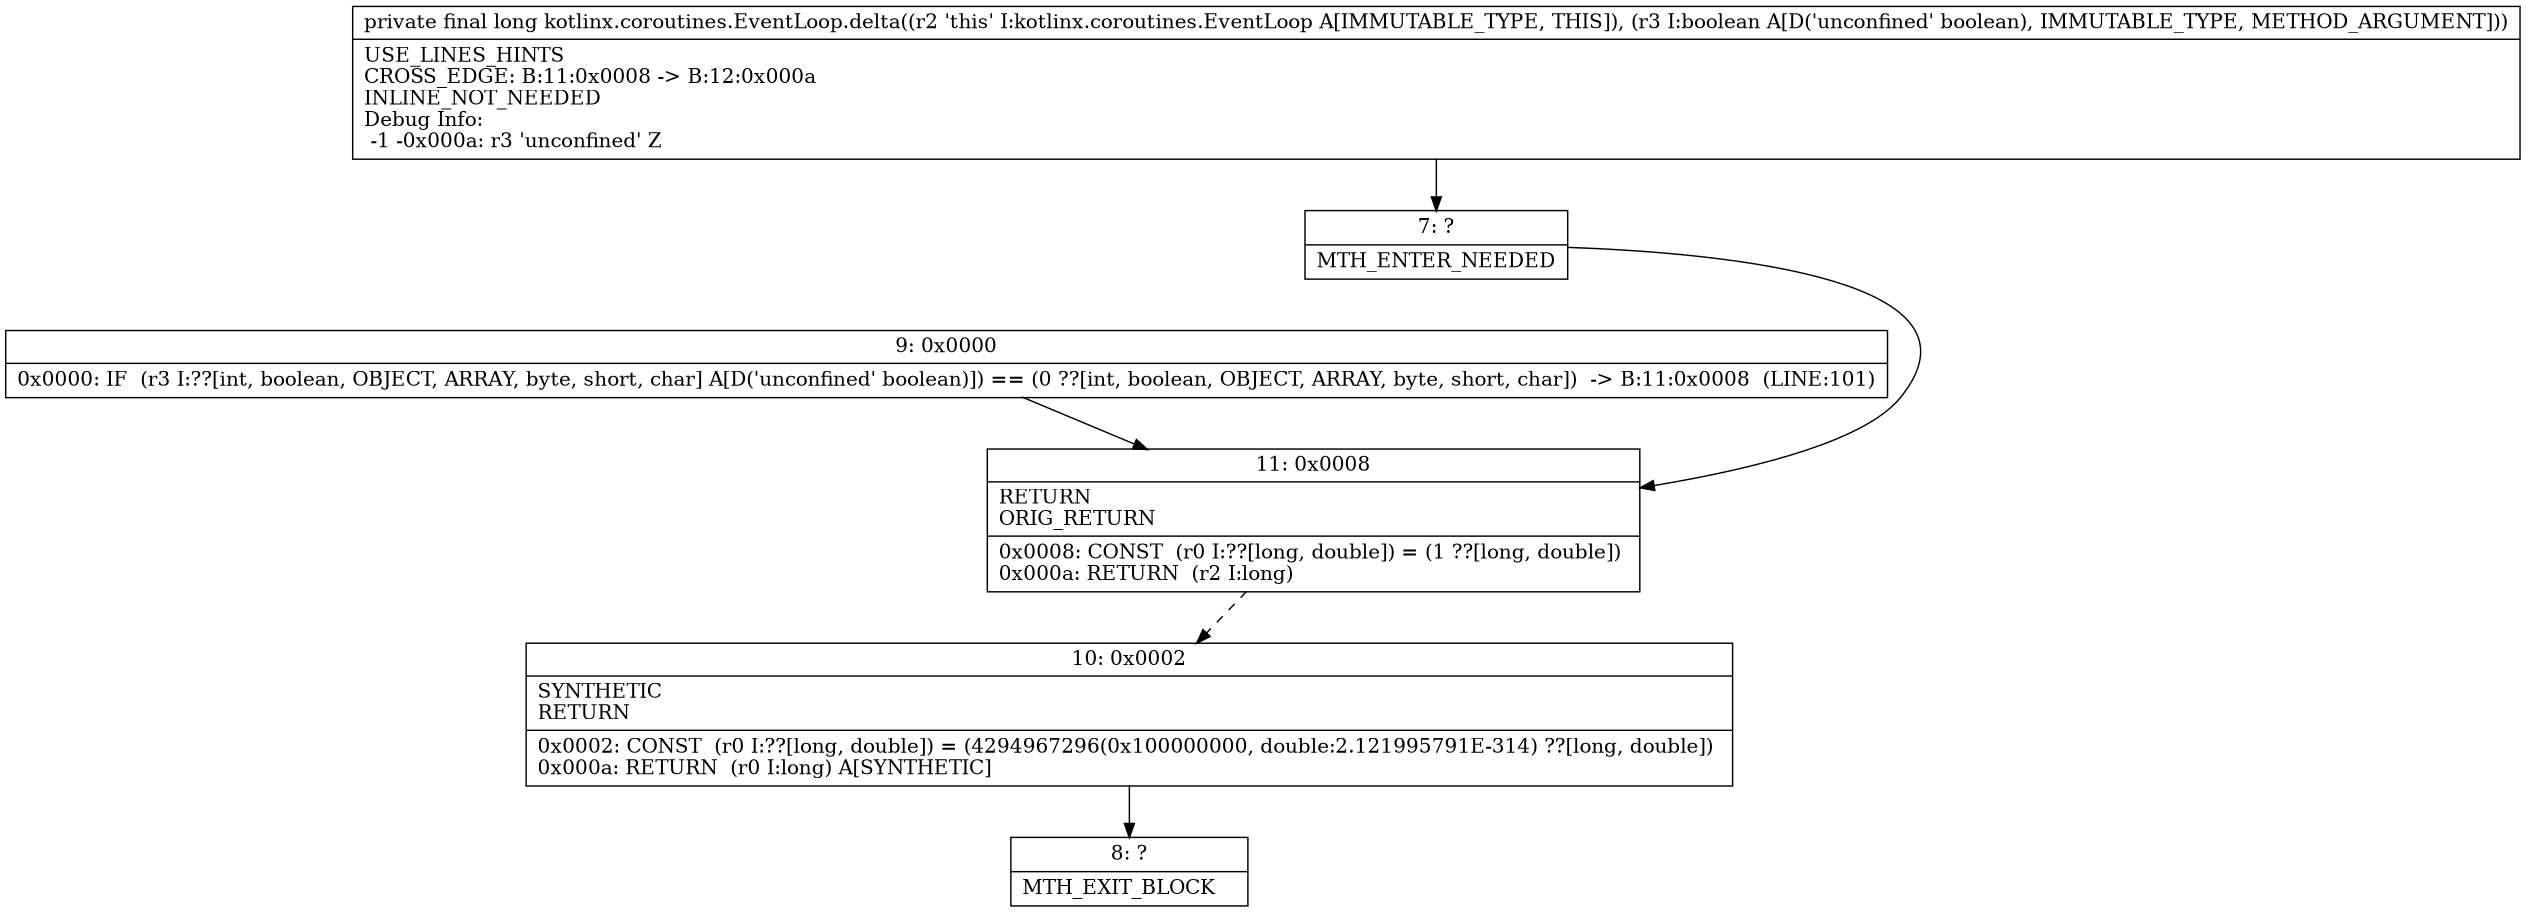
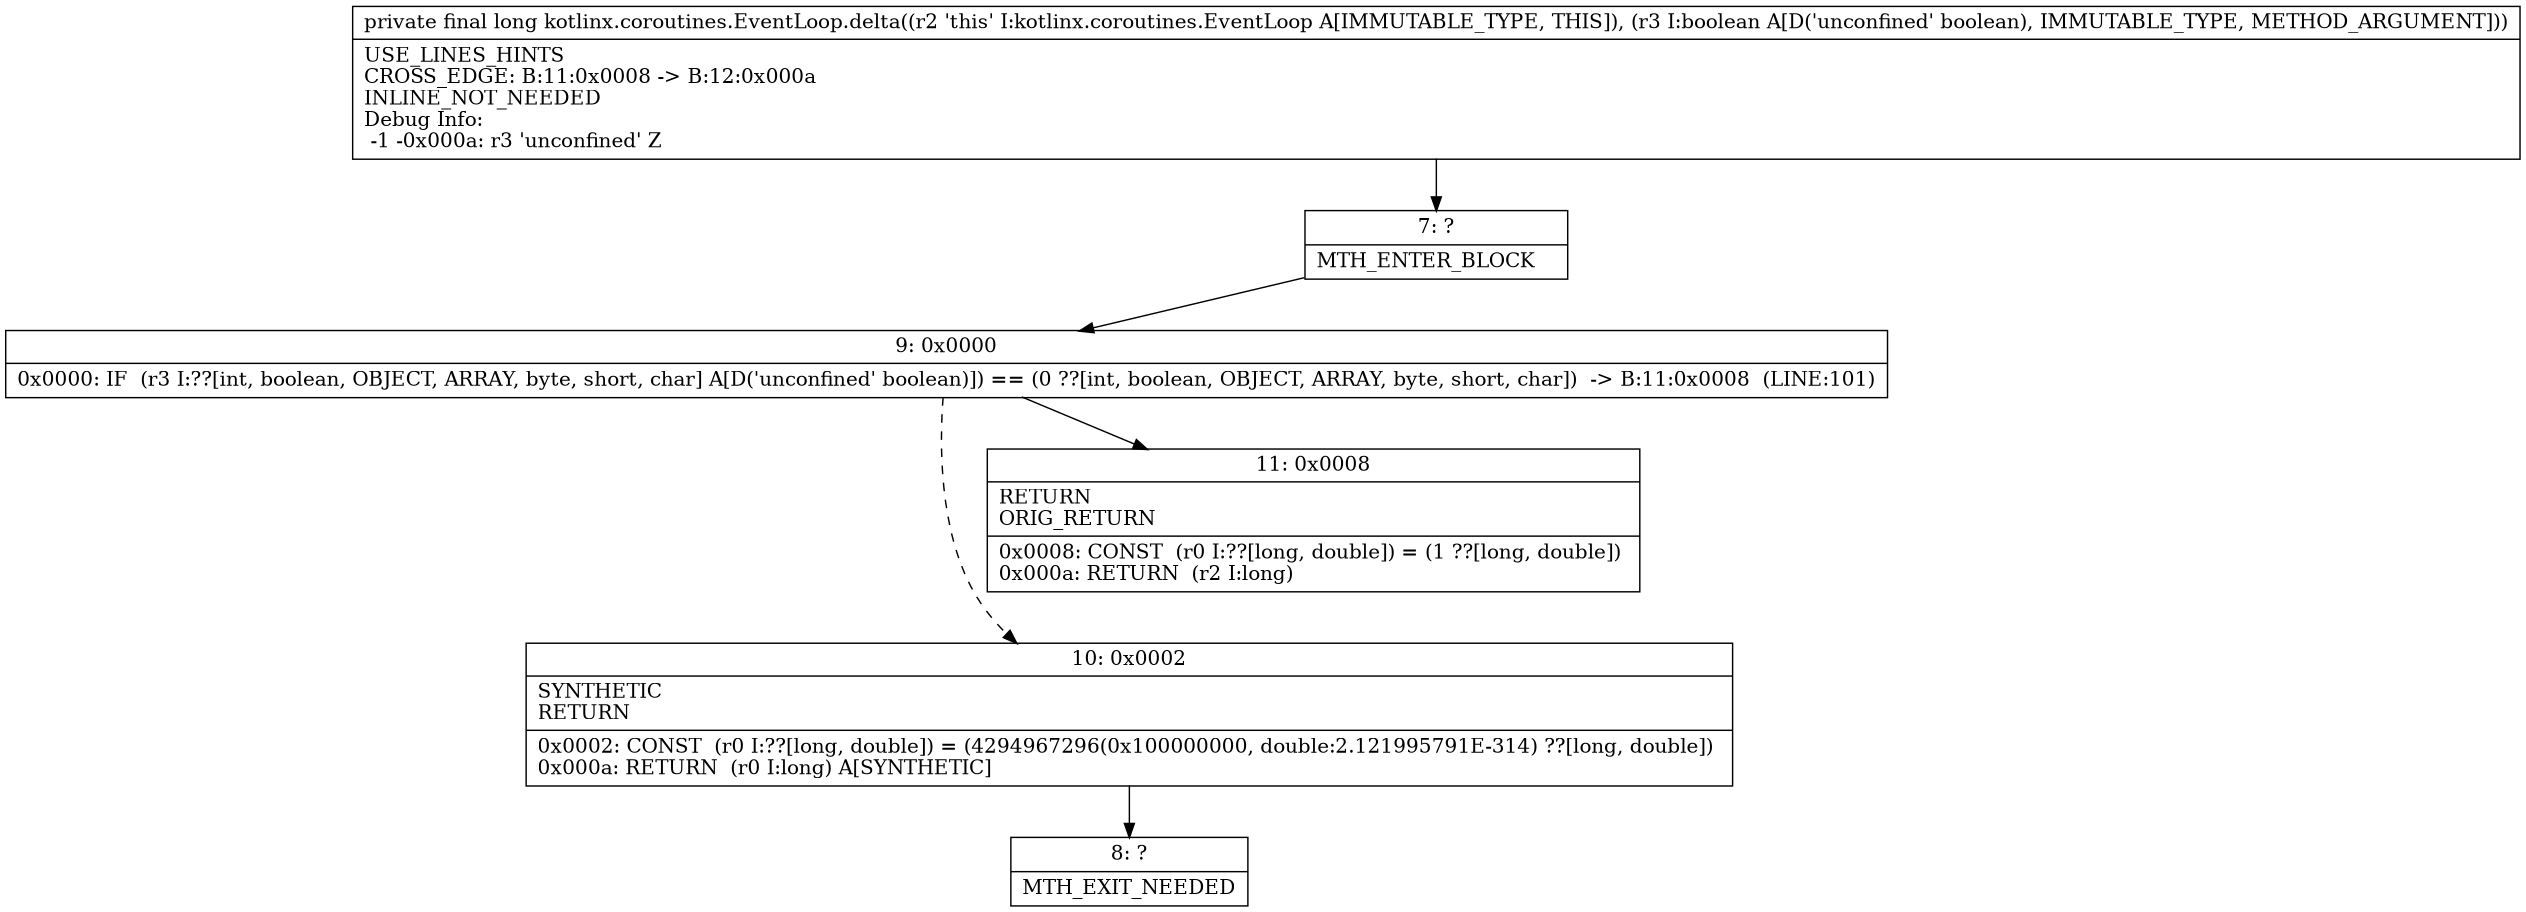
node "7: ?": text "MTH_ENTER_NEEDED" -> "MTH_ENTER_BLOCK"
edge "7: ?" -> "11: 0x0008": now "7: ?" -> "9: 0x0000"
edge "11: 0x0008" -> "10: 0x0002": now "9: 0x0000" -> "10: 0x0002"
node "8: ?": text "MTH_EXIT_BLOCK" -> "MTH_EXIT_NEEDED"
